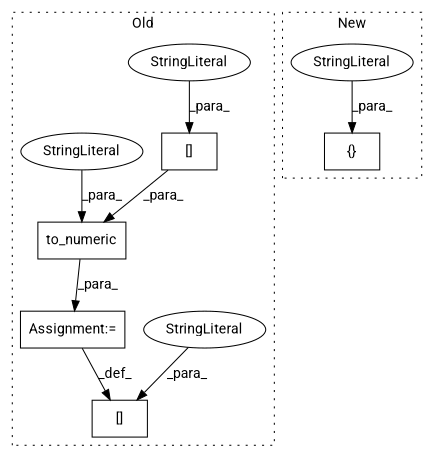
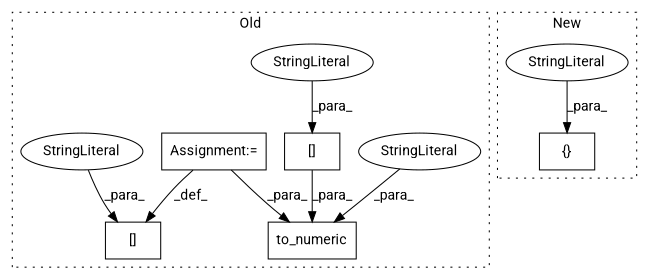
edge "to_numeric" -> "Assignment:=": reversed
